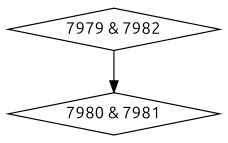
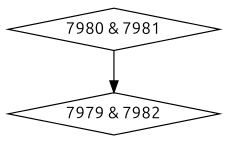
edge "7979 & 7982" -> "7980 & 7981": reversed
